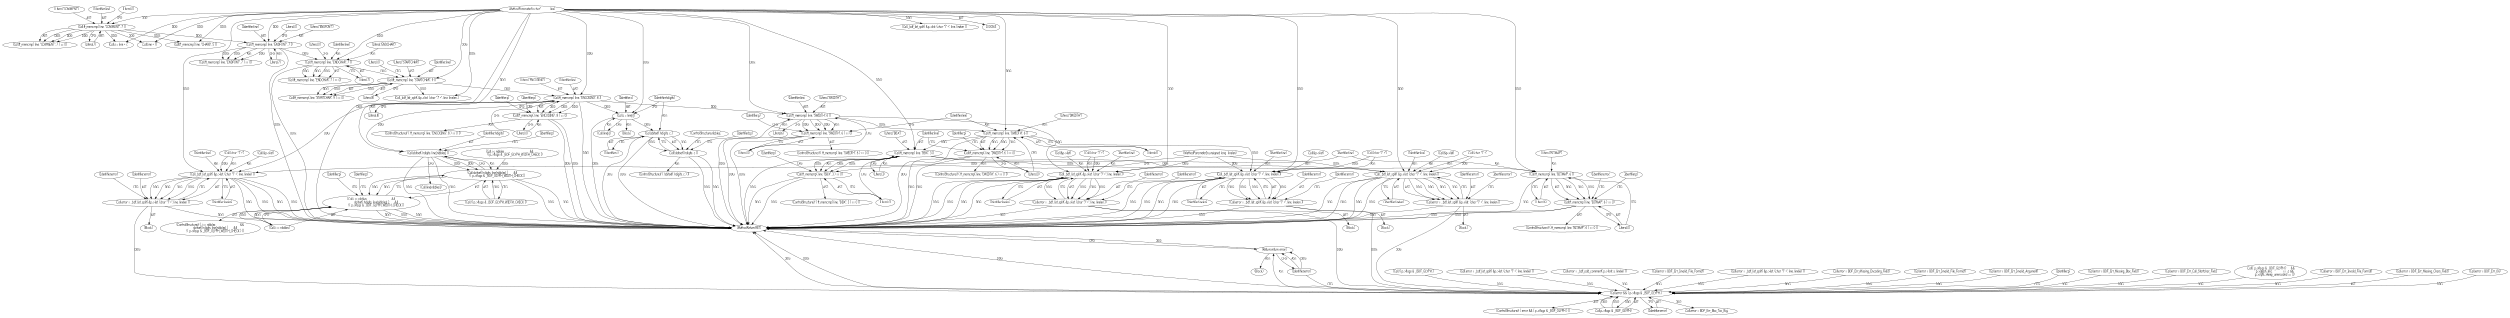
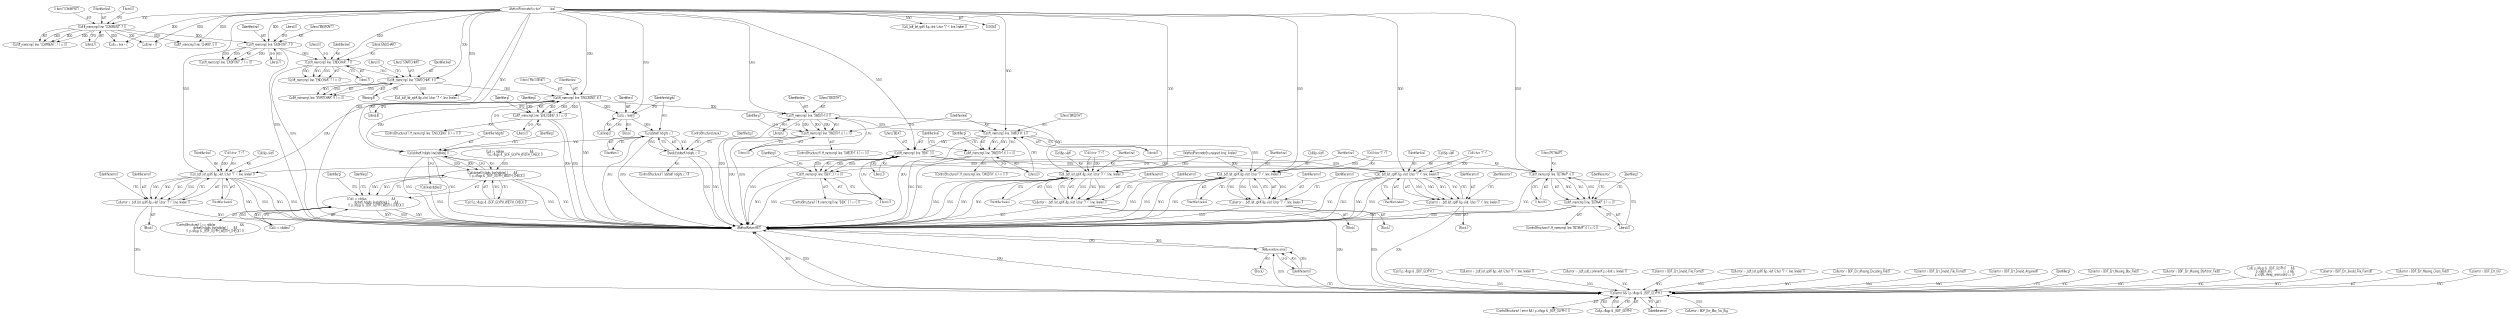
node "(Literal,9)": label "(Literal,9)" -> "(Missing,9)"
node "(ControlStructure,nibbles;)": label "(ControlStructure,nibbles;)" -> "(ControlStructure,break;)"
edge "(Call,sbitset( hdigits, c ))" -> "(Call,sbitset( hdigits, line[nibbles] ))": added, label "DDG:"
node "(Call,!sbitset( hdigits, c ))": label "(Call,!sbitset( hdigits, c ))" -> "(Invalid,!sbitset( hdigits, c ))"
edge "(Call,c = line[i])" -> "(MethodReturn,RET)": now "(Call,line[nibbles])" -> "(MethodReturn,RET)"
edge "(Call,error && ( p->flags & _BDF_GLYPH ))" -> "(Return,return error;)": label "AST: " -> "DDG: "
node "(Call,error = BDF_Err_Call_Startchar_Field)": label "(Call,error = BDF_Err_Call_Startchar_Field)" -> "(Call,error = BDF_Err_Missing_Startchar_Field)"
edge "(Call,error && ( p->flags & _BDF_GLYPH ))" -> "(Call,p->flags & _BDF_GLYPH)": label "DDG: " -> "CFG: "
edge "(Call,error && ( p->flags & _BDF_GLYPH ))" -> "(Call,error = BDF_Err_Bbx_Too_Big)": reversed
